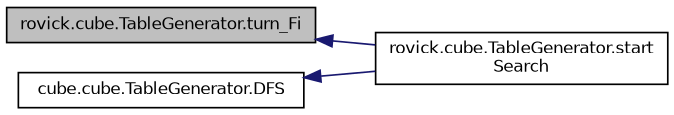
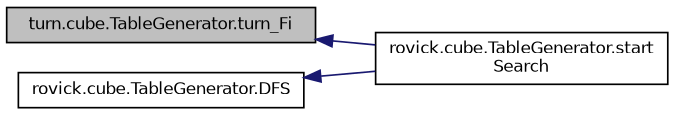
node "rovick.cube.TableGenerator.turn_Fi": label "rovick.cube.TableGenerator.turn_Fi" -> "turn.cube.TableGenerator.turn_Fi"
node "cube.cube.TableGenerator.DFS": label "cube.cube.TableGenerator.DFS" -> "rovick.cube.TableGenerator.DFS"
